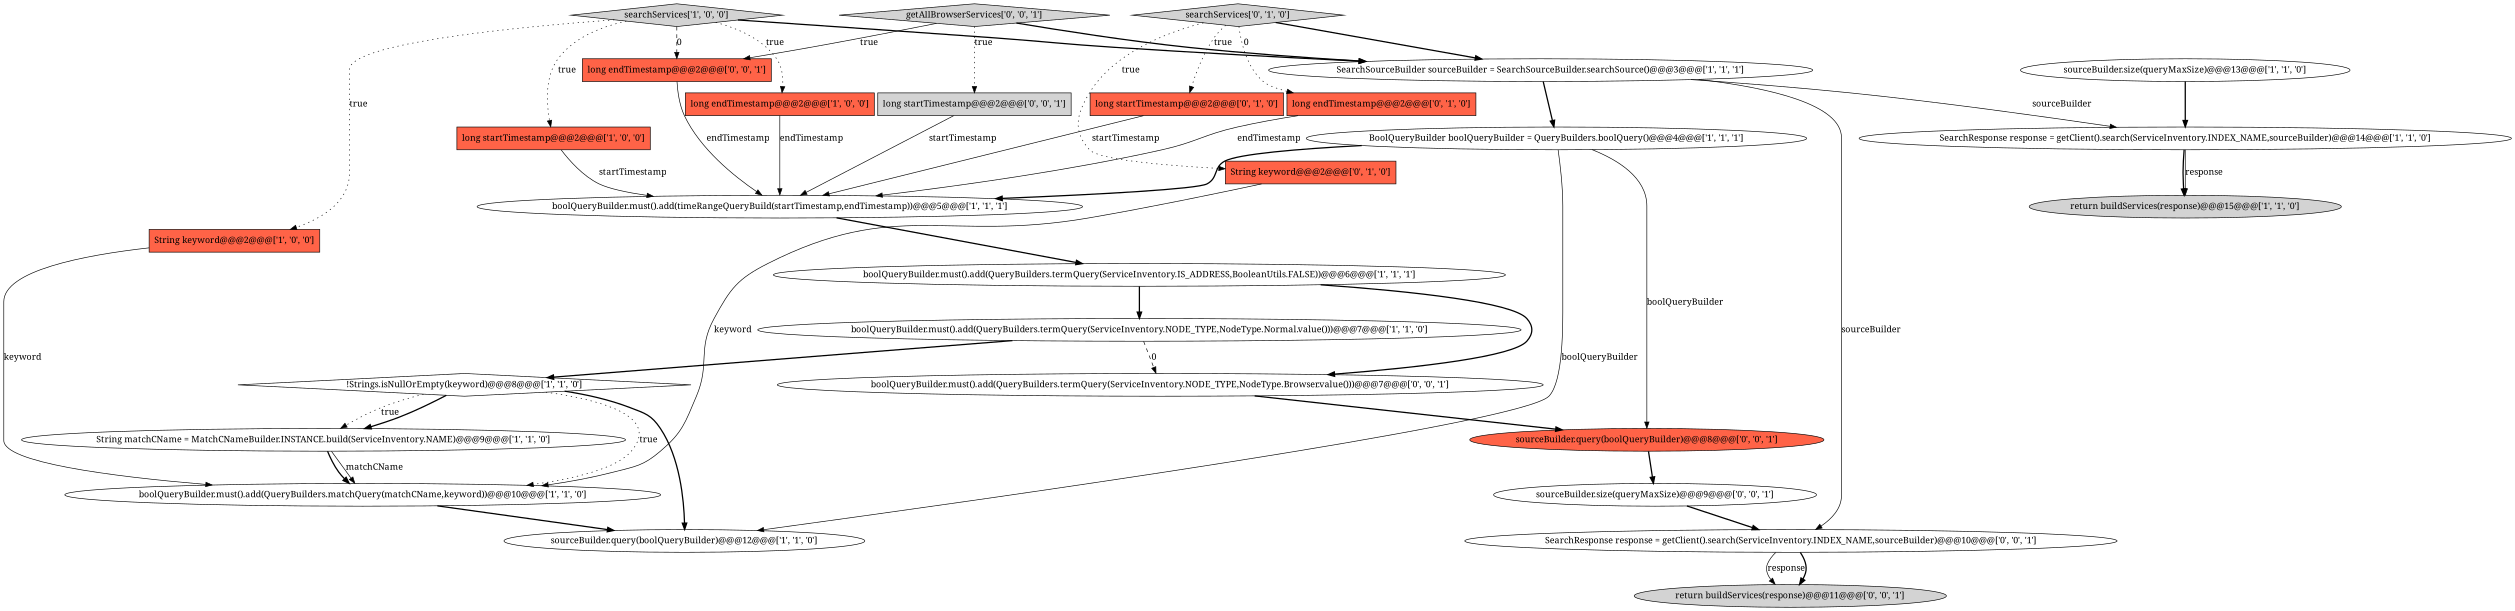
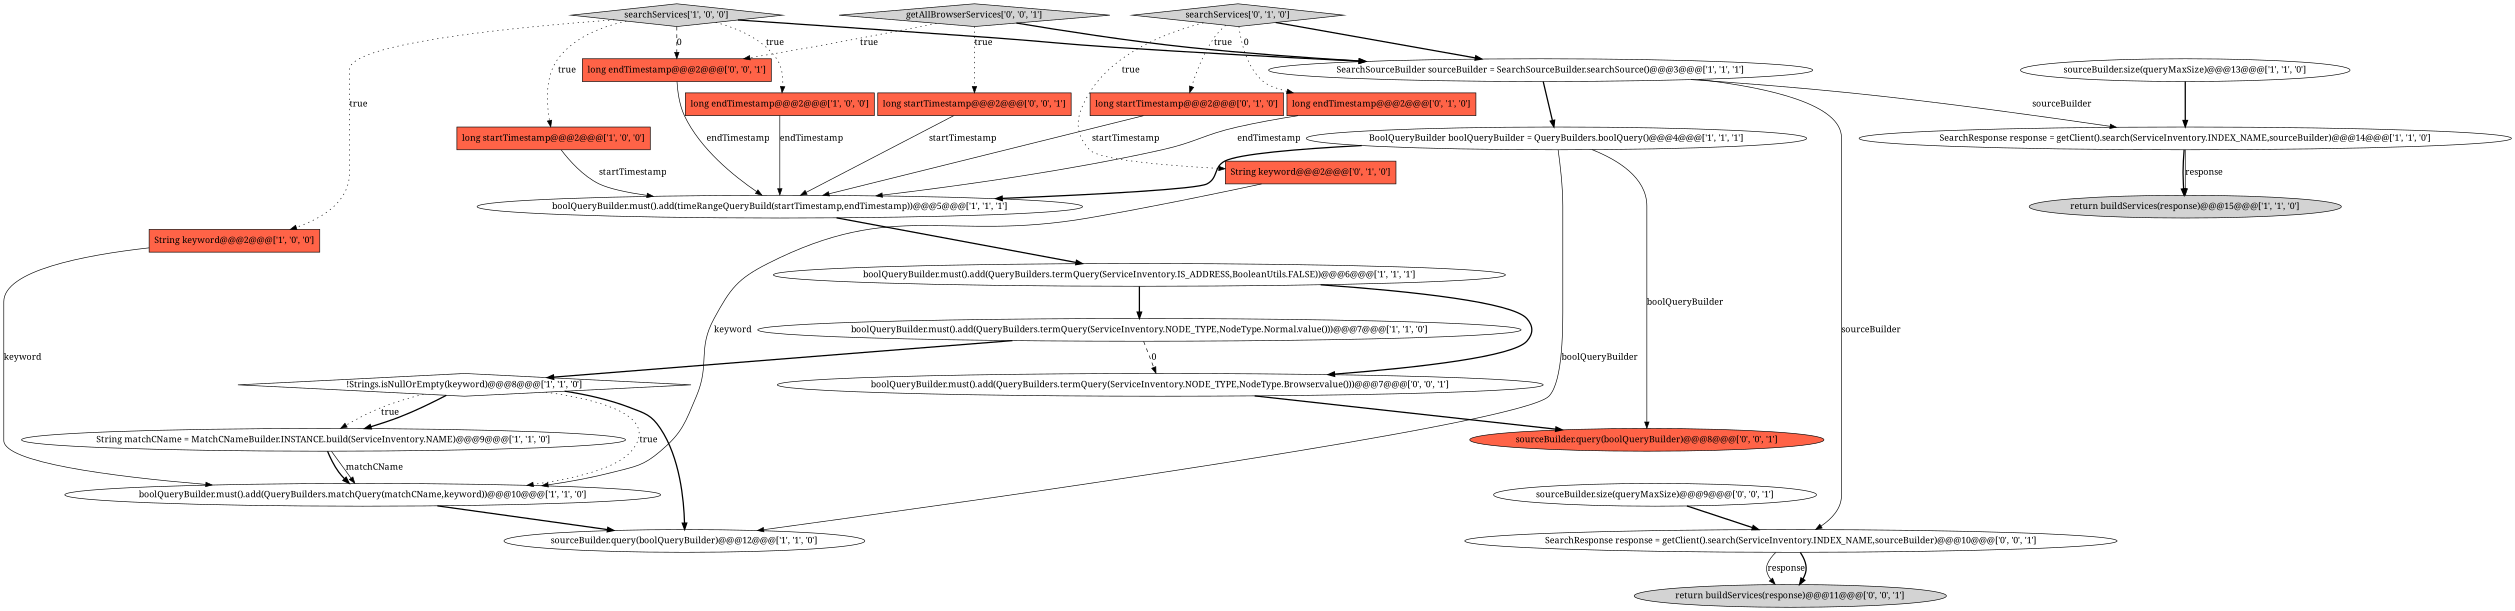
edge "getAllBrowserServices['0', '0', '1']" -> "long endTimestamp@@@2@@@['0', '0', '1']": style solid -> dotted
node "long startTimestamp@@@2@@@['0', '0', '1']": fillcolor lightgray -> tomato
edge "sourceBuilder.query(boolQueryBuilder)@@@8@@@['0', '0', '1']" -> "sourceBuilder.size(queryMaxSize)@@@9@@@['0', '0', '1']": removed
